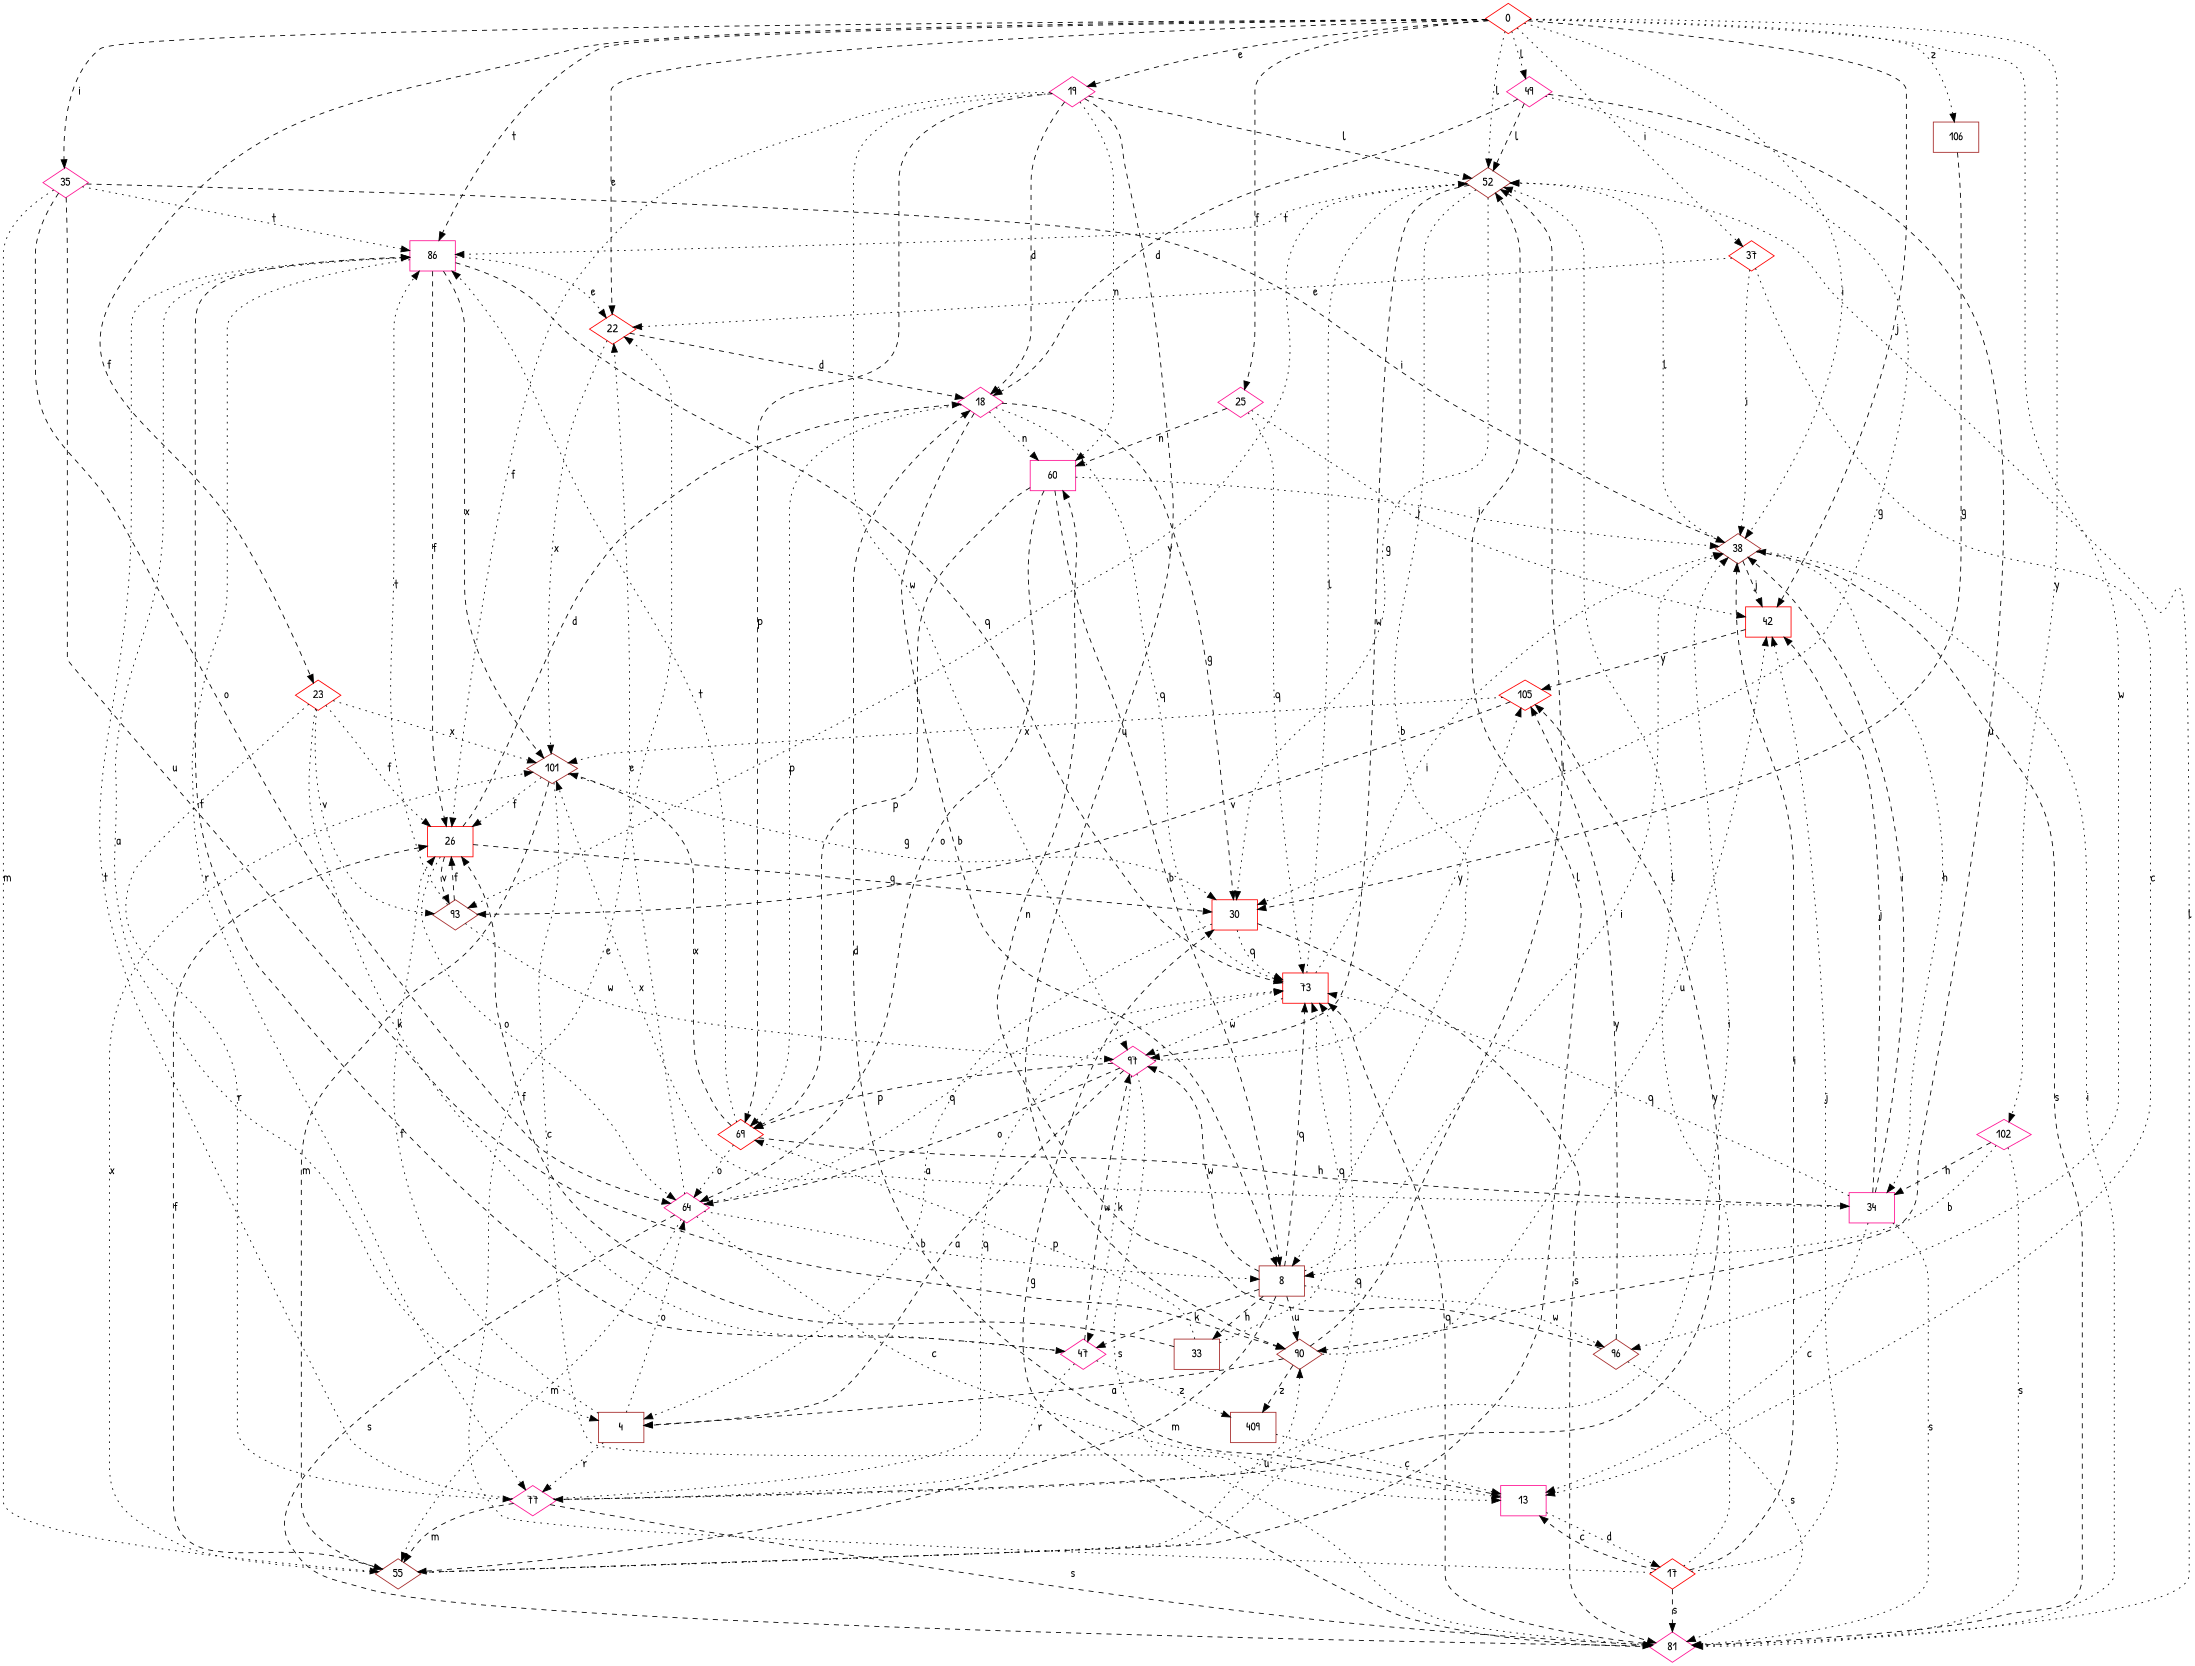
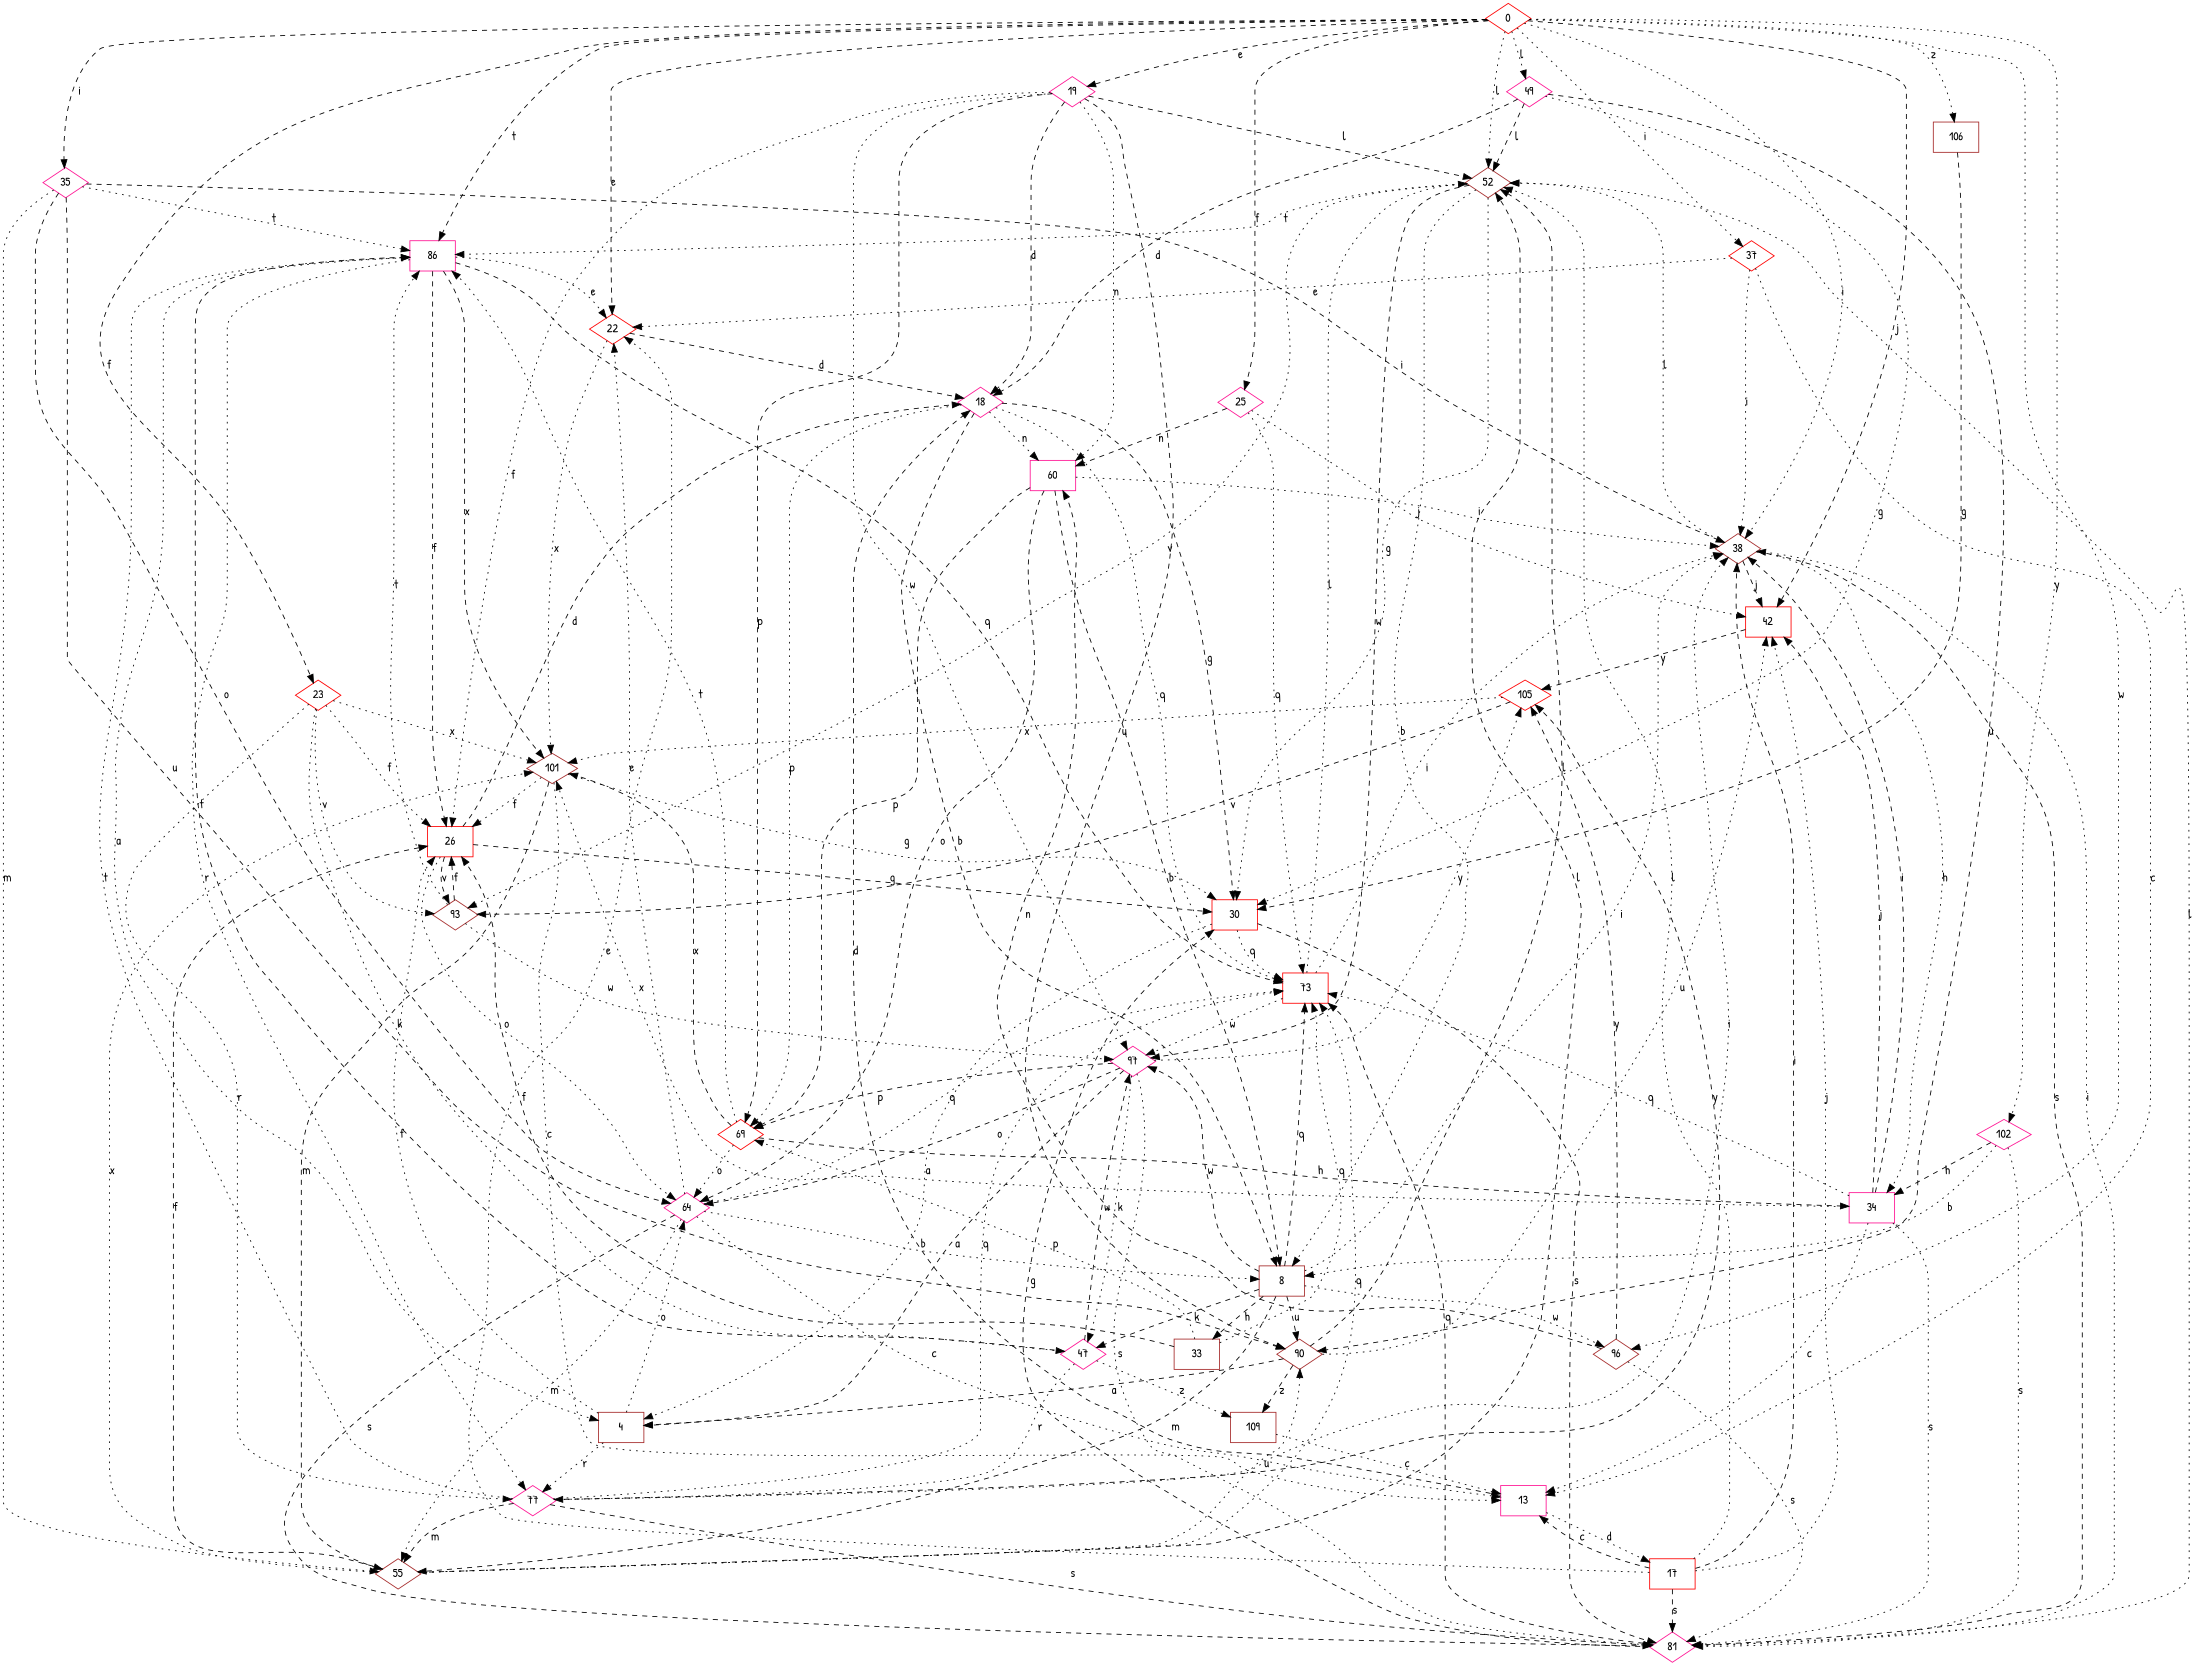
node "409": label "409" -> "109"
node "17": shape diamond -> box
